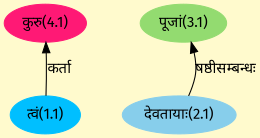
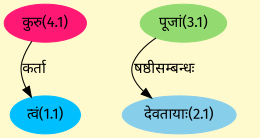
edge "त्वं(1.1)" -> "कुरु(4.1)": reversed
edge "देवतायाः(2.1)" -> "पूजां(3.1)": reversed
